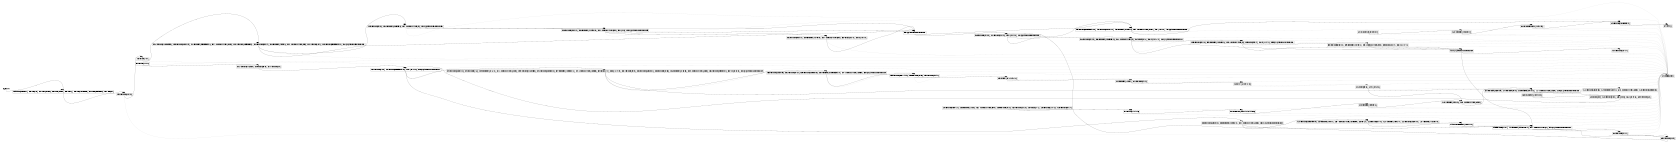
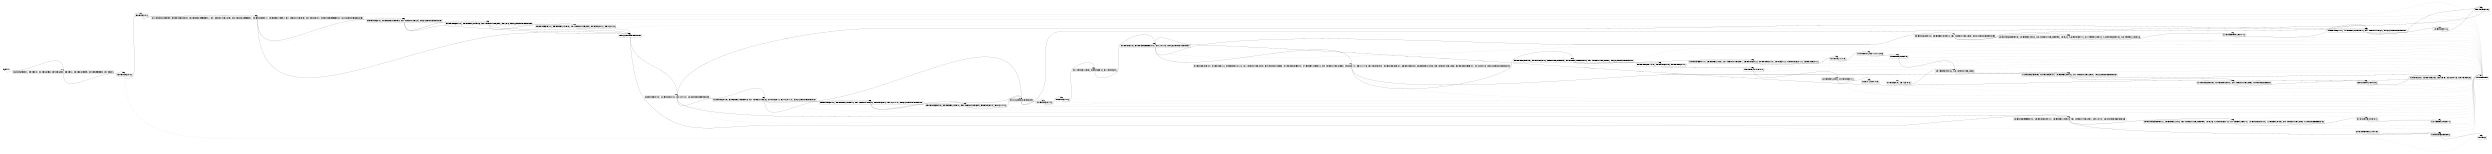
edge "8468: write-property[v15,'handlers',v17]" -> "8469: call-handlerQueue.push [v14,'push',v15,-]*": removed
edge "8393: read-variable['matches',v35,-]" -> "8402: read-variable['jQuery',v41,-]": added
edge "8426: read-variable['matches',v38,-]" -> "8430: call-matches.push [v38,'push',v39,-]*": added
edge "8362: read-variable['Array',v17,-]" -> "8363: construct [-,v17,v16]": added
node "8457: read-variable['handlerQueue',v14,-]": added
